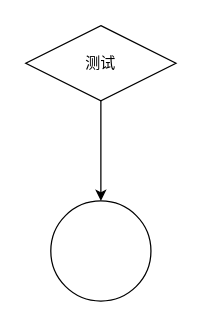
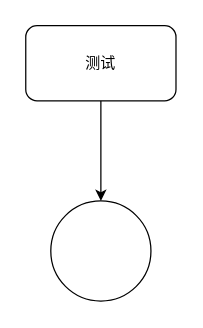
node "测试": shape diamond -> rounded rectangle
